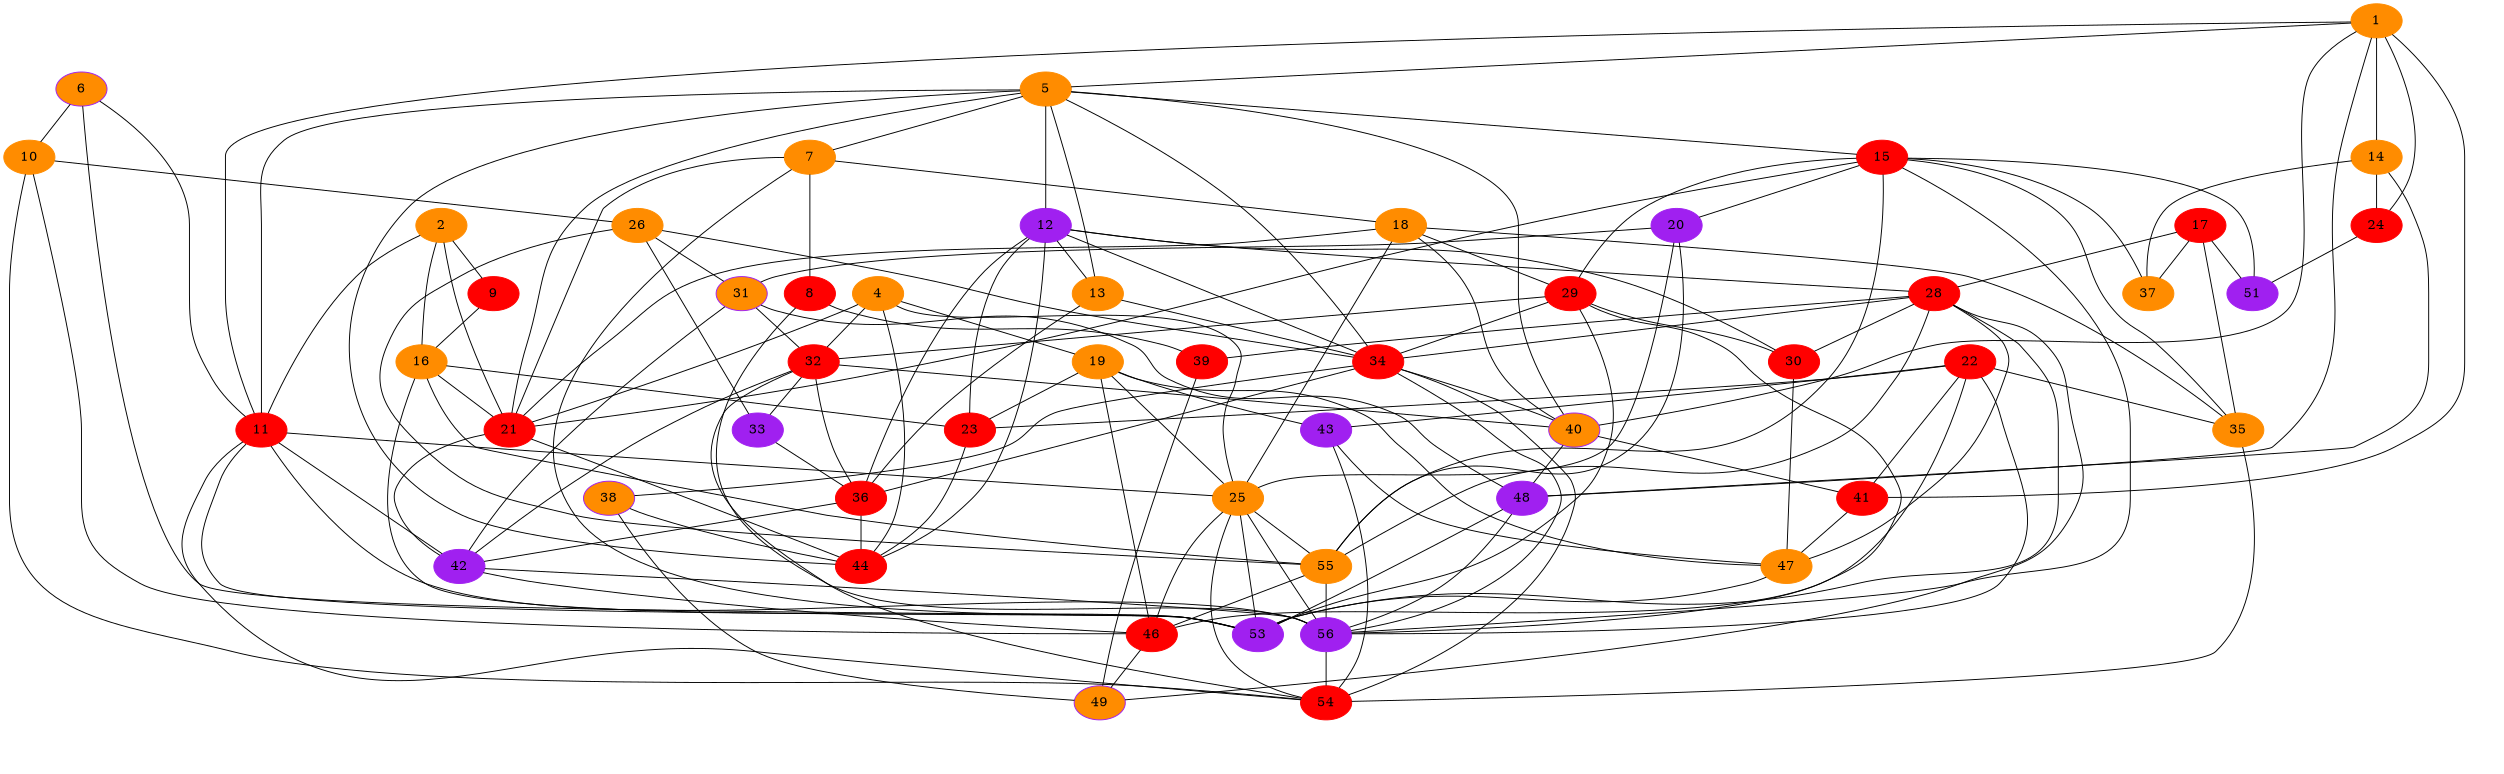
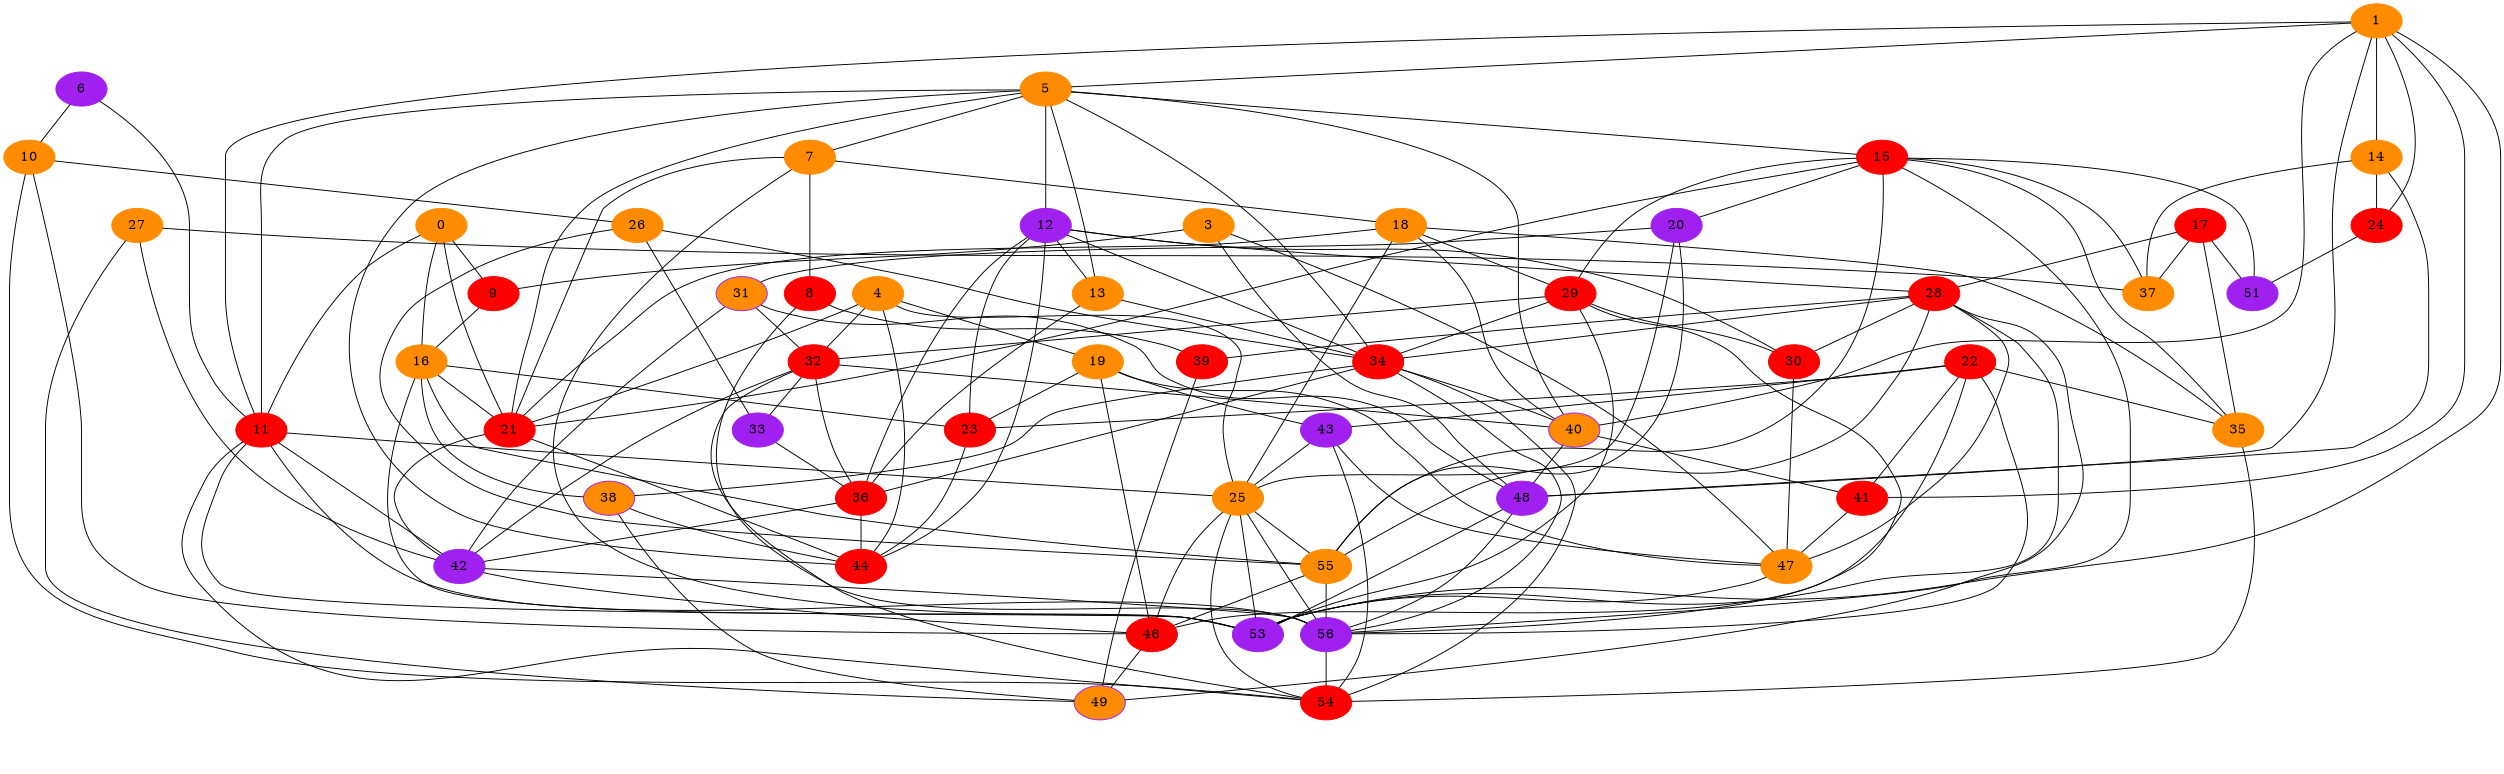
node "6": fillcolor darkorange -> purple
node "27": added
node "2": label "2" -> "0"
node "3": added
edge "26" -- "31": removed
edge "19" -- "25": now "43" -- "25"
edge "16" -- "38": added
edge "6" -- "53": now "1" -- "53"
